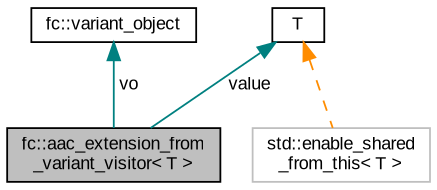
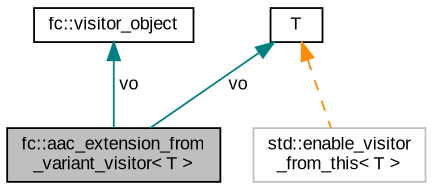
node "fc::variant_object": label "fc::variant_object" -> "fc::visitor_object"
edge "fc::aac_extension_from _variant_visitor< T >" -> "T": label " value" -> " vo"
node "std::enable_shared _from_this< T >": label "std::enable_shared _from_this< T >" -> "std::enable_visitor _from_this< T >"
